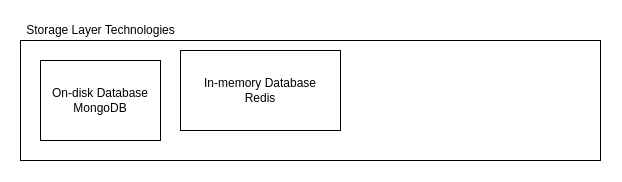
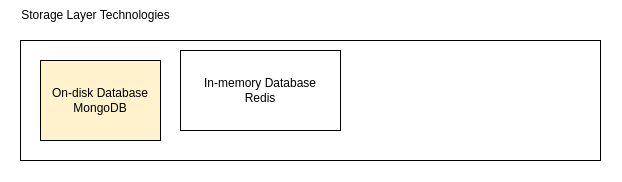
node "Storage Layer Technologies": moved (101, 31) -> (96, 16)
node "On-disk Database MongoDB": fillcolor #ffffff -> #fff2cc
